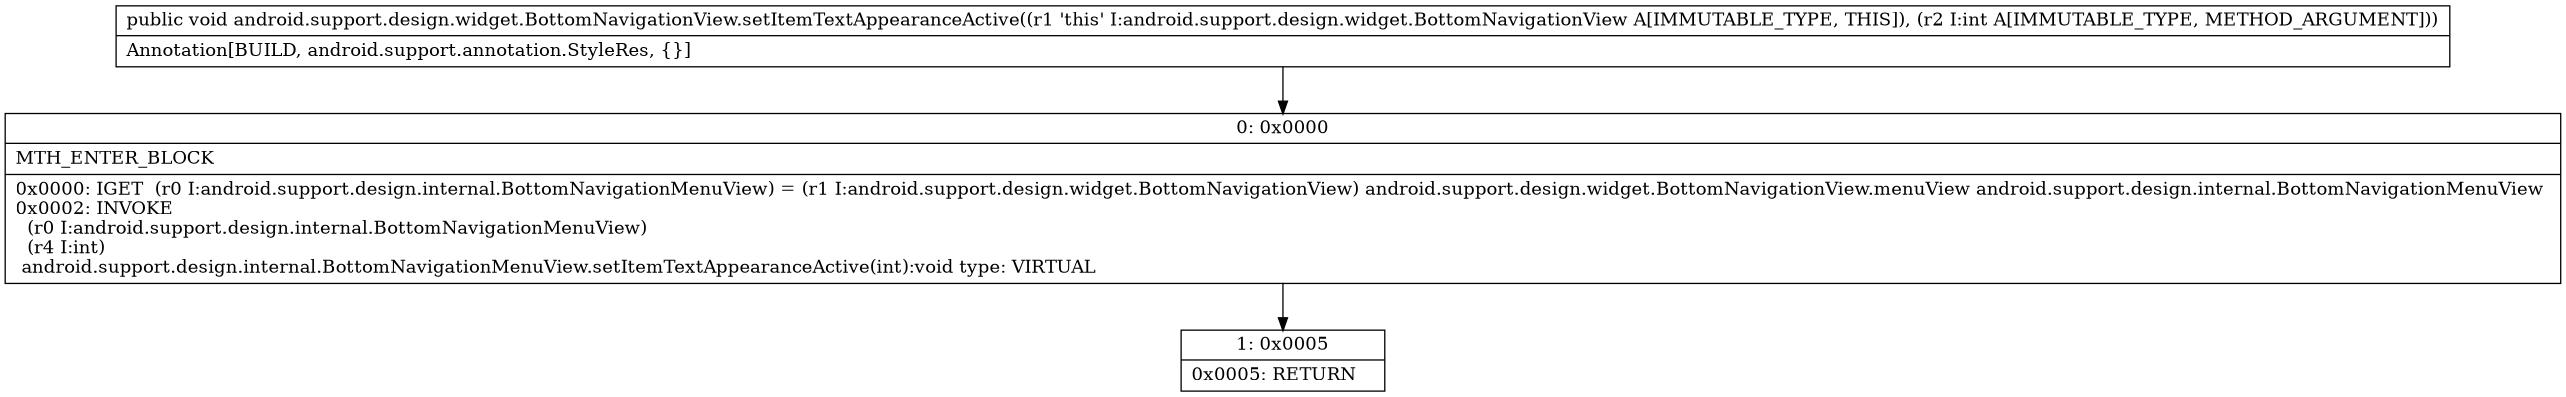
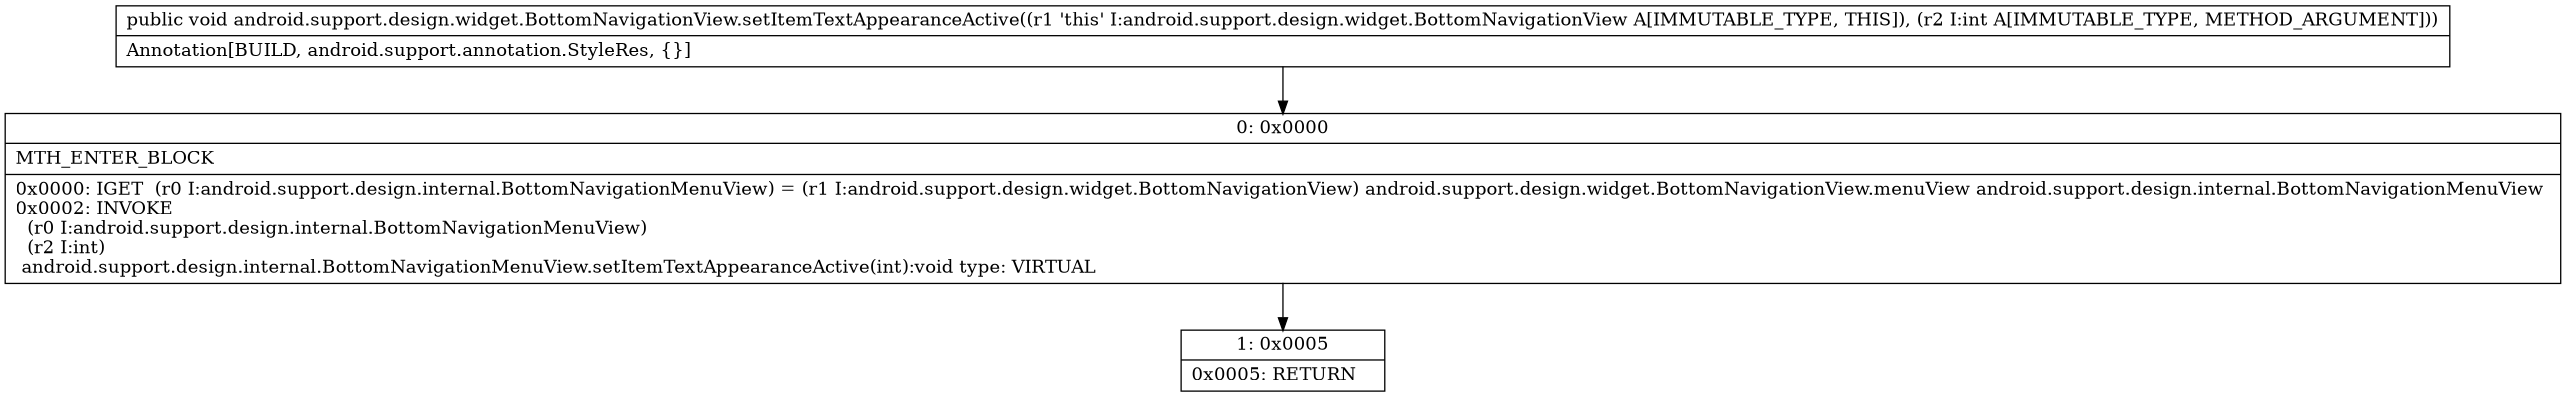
node "0: 0x0000": text "(r4 I:int)" -> "(r2 I:int)"
